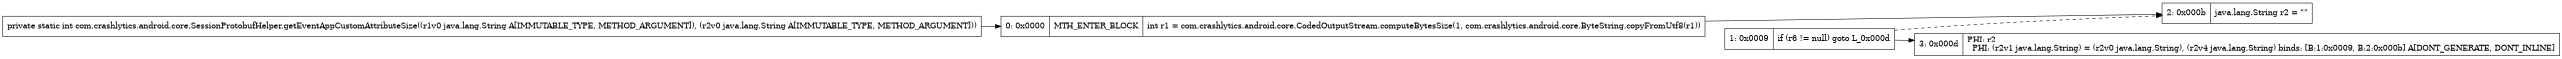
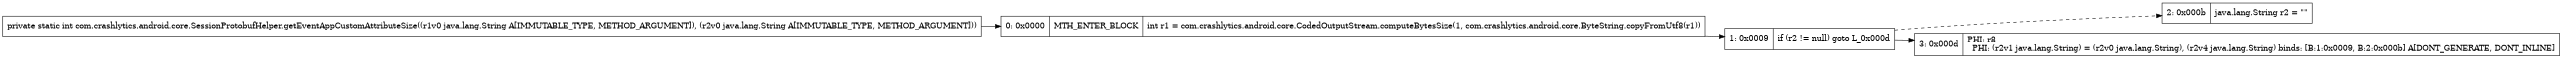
edge "0: 0x0000" -> "2: 0x000b": now "0: 0x0000" -> "1: 0x0009"
node "1: 0x0009": text "if (r6 != null) goto L_0x000d" -> "if (r2 != null) goto L_0x000d"
node "3: 0x000d": text "PHI: r2" -> "PHI: r8"
